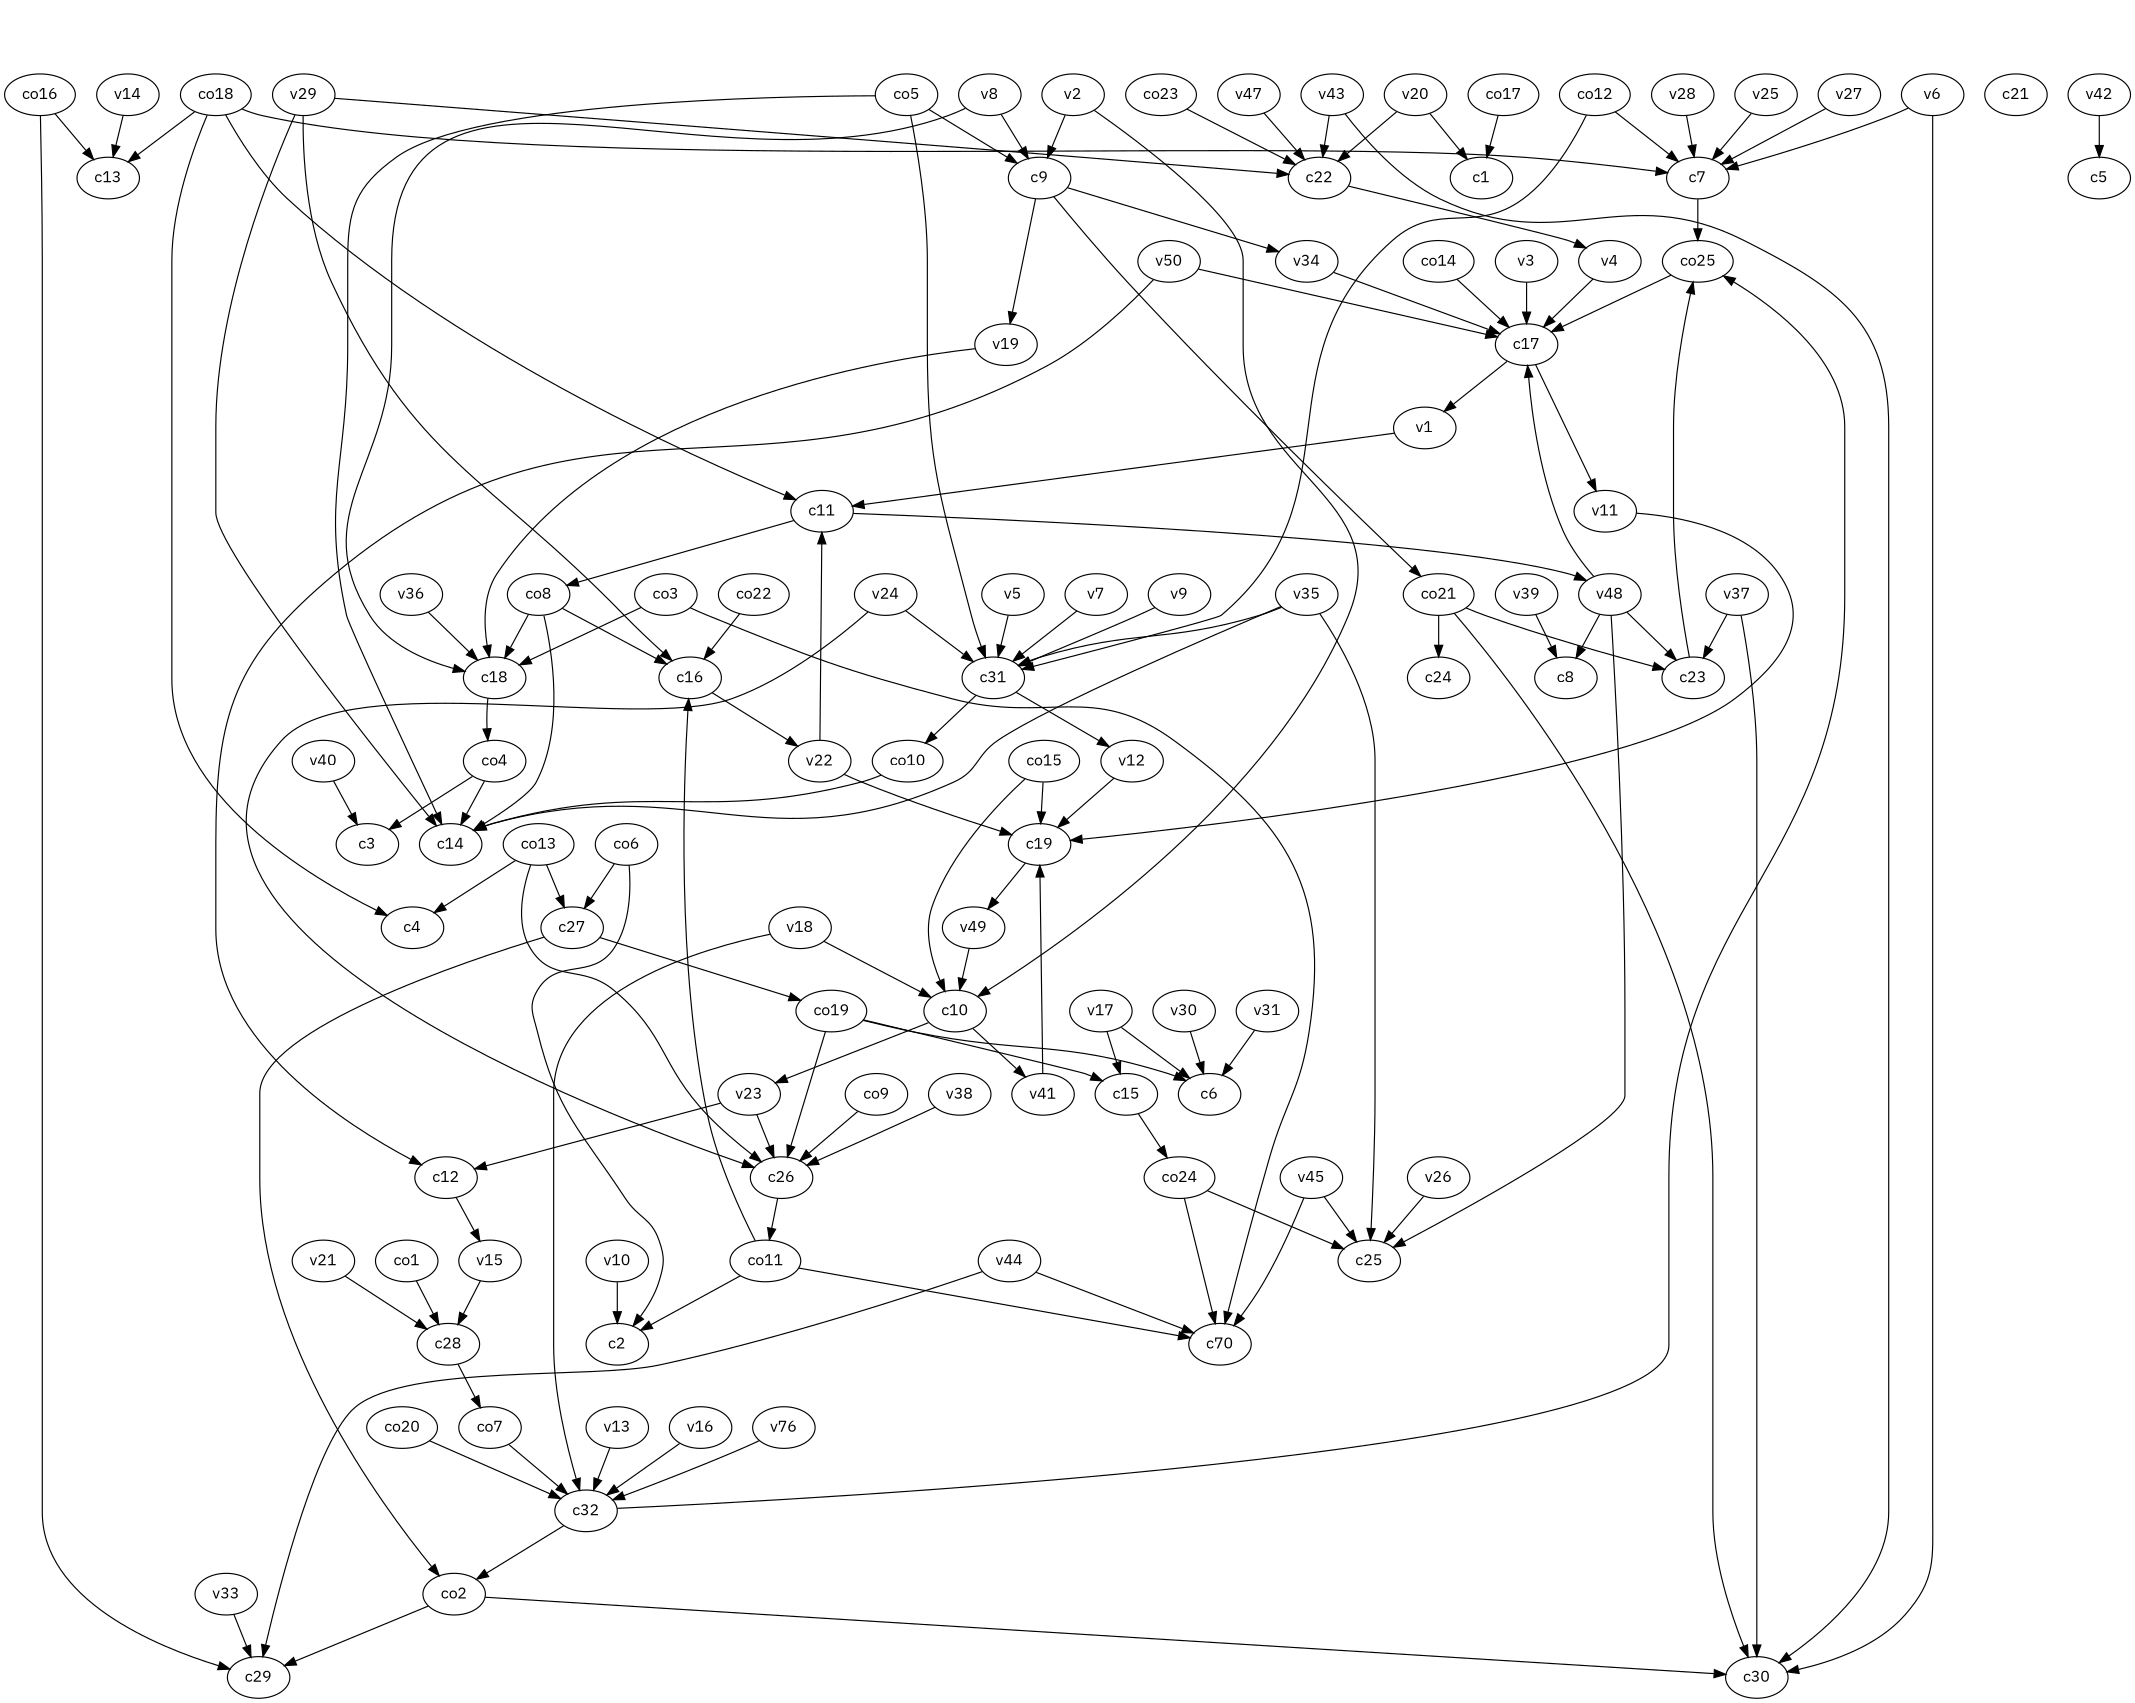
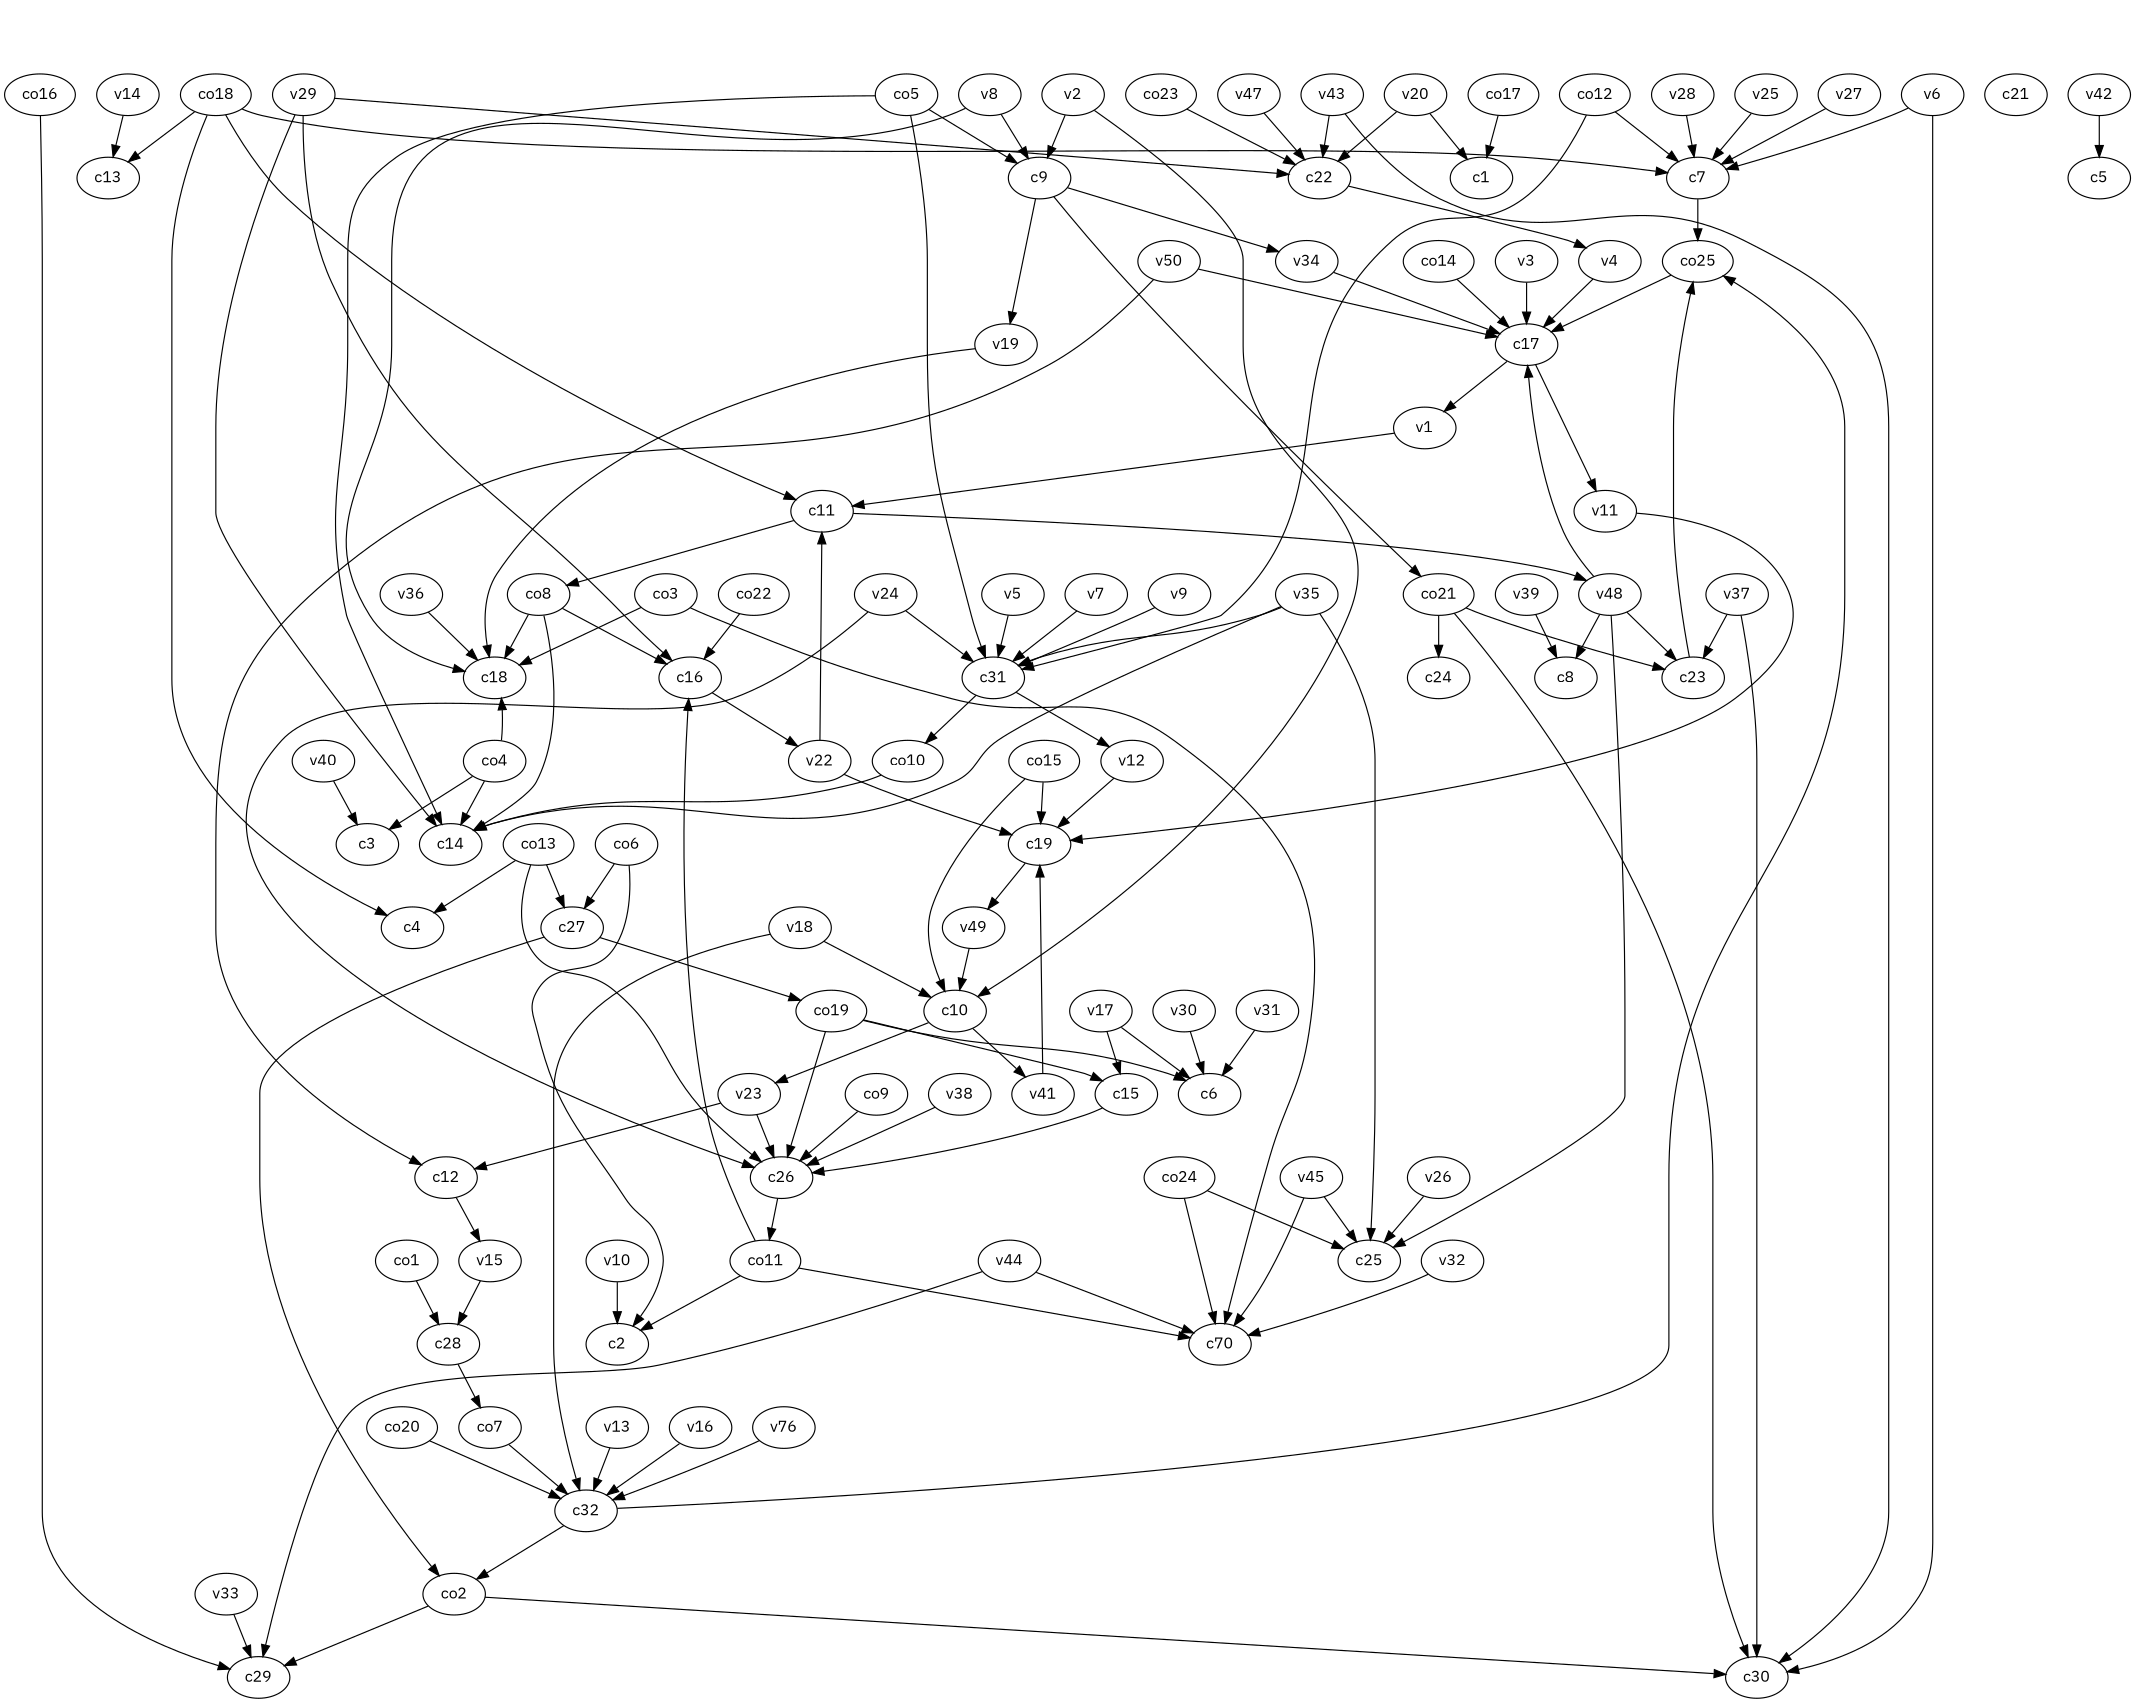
edge "co16" -> "c13": removed
edge "c18" -> "co4": reversed
edge "c15" -> "co24": now "c15" -> "c26"
node "v21": removed
node "v32": added
